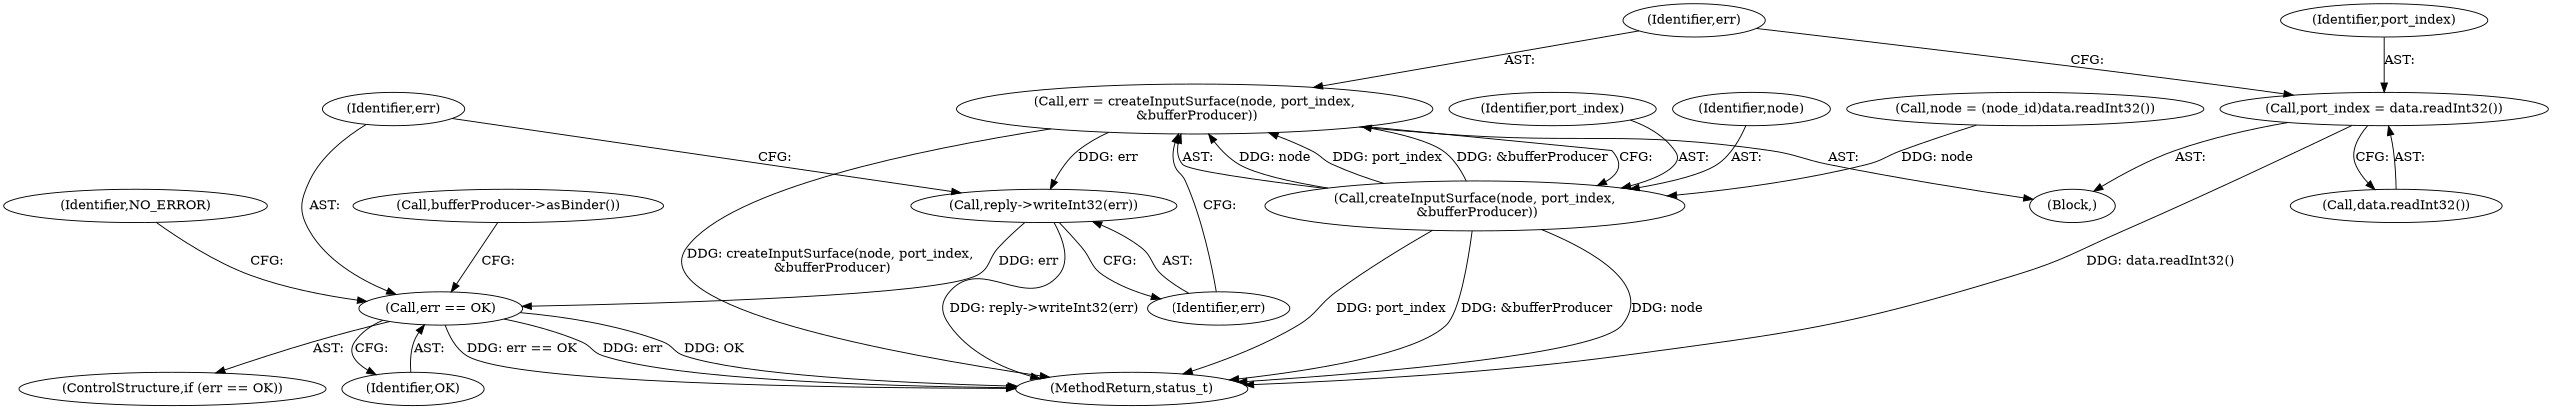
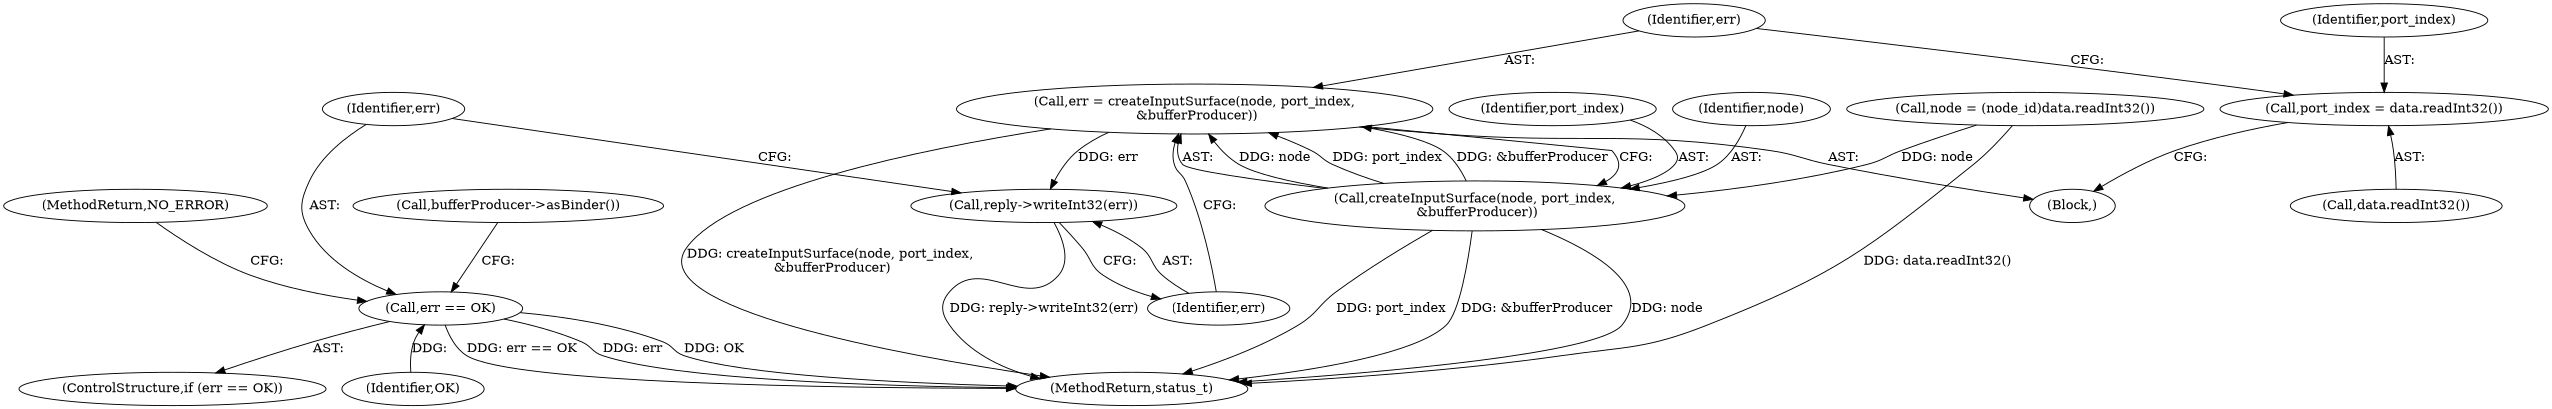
edge "(Call,port_index = data.readInt32())" -> "(Call,data.readInt32())": removed, label "CFG:"
edge "(Call,port_index = data.readInt32())" -> "(Block,)": label "AST: " -> "CFG: "
node "(Identifier,NO_ERROR)": label "(Identifier,NO_ERROR)" -> "(MethodReturn,NO_ERROR)"
edge "(Call,reply->writeInt32(err))" -> "(Call,err == OK)": removed, label "DDG: err"
edge "(Call,port_index = data.readInt32())" -> "(MethodReturn,status_t)": now "(Call,node = (node_id)data.readInt32())" -> "(MethodReturn,status_t)"
edge "(Call,err == OK)" -> "(Identifier,OK)": removed, label "CFG:"
edge "(Identifier,OK)" -> "(Call,err == OK)": label "AST: " -> "DDG: "
